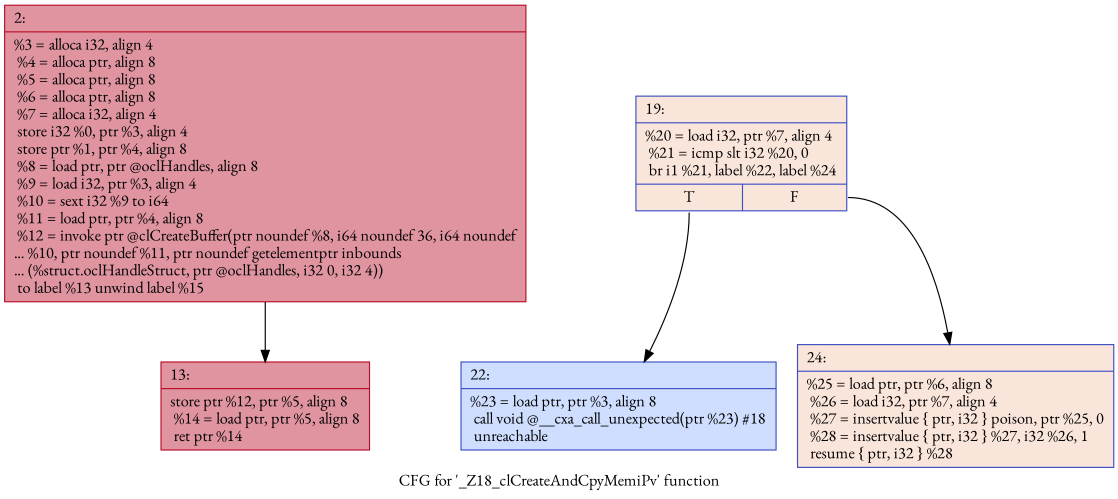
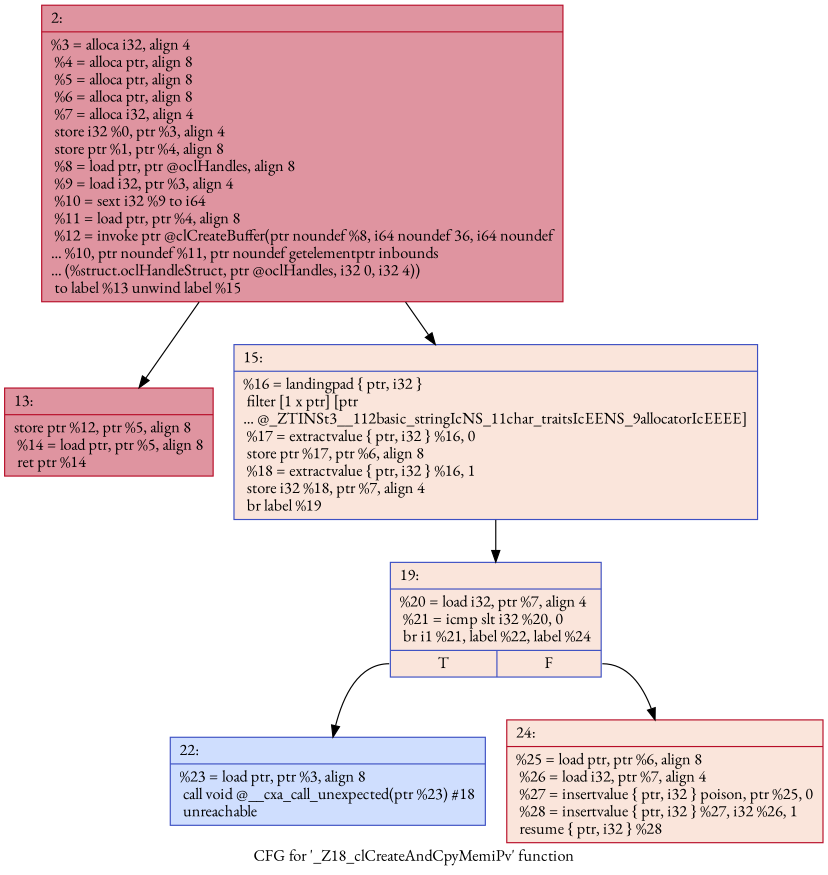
node "24:": color #3d50c3ff -> #b70d28ff
node "15:": added
